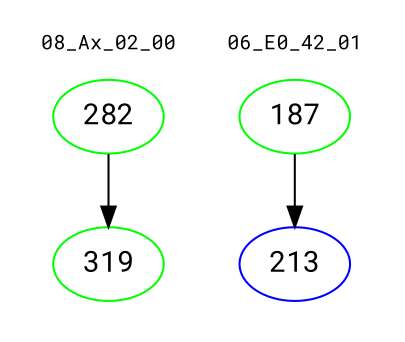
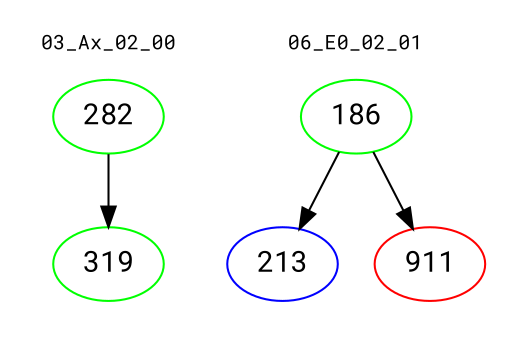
cluster "08_Ax_02_00": label "08_Ax_02_00" -> "03_Ax_02_00"
cluster "06_E0_42_01": label "06_E0_42_01" -> "06_E0_02_01"
node "187": label "187" -> "186"
node "911": added
